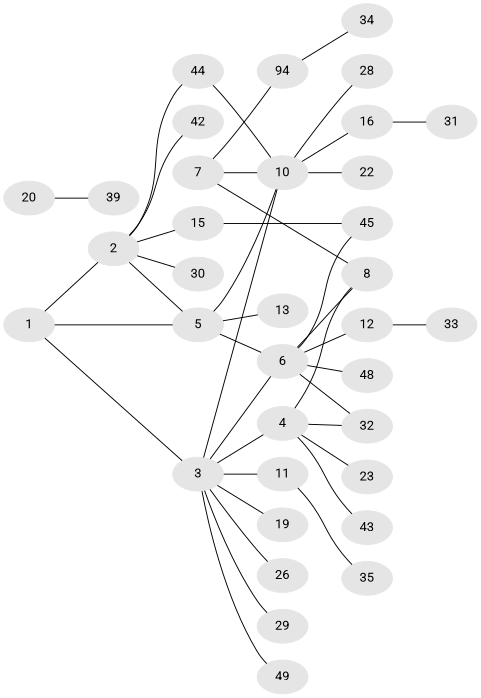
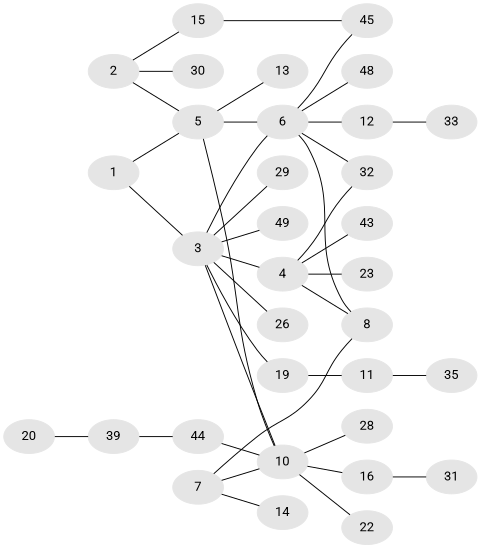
node "34": removed
node "94": label "94" -> "14"
node "42": removed
edge "44" -- "2": now "44" -- "39"
edge "2" -- "1": removed
edge "3" -- "11": now "19" -- "11"
